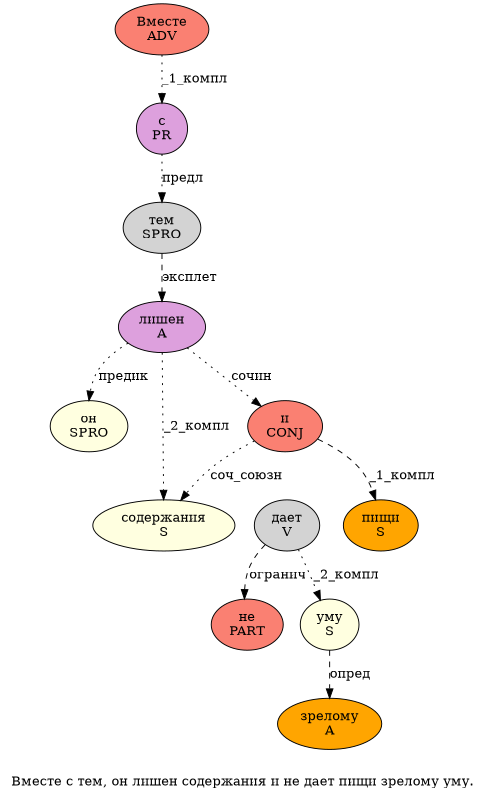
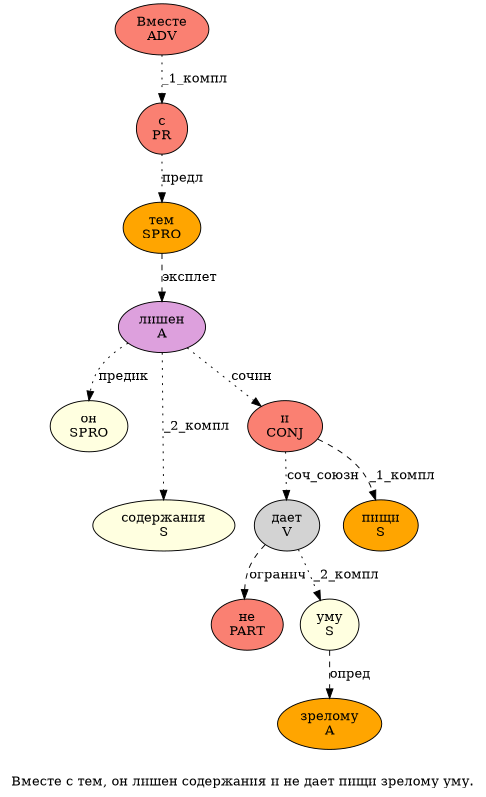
node "с PR": fillcolor plum -> salmon
node "тем SPRO": fillcolor lightgrey -> orange
edge "и CONJ" -> "содержания S": now "и CONJ" -> "дает V"
